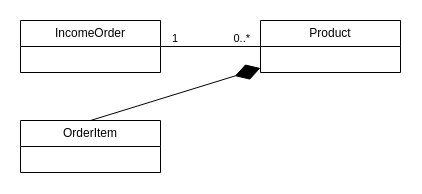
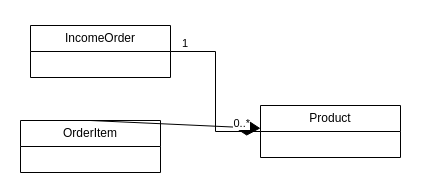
node "IncomeOrder": moved (91, 47) -> (101, 52)
node "Product": moved (331, 47) -> (331, 132)
